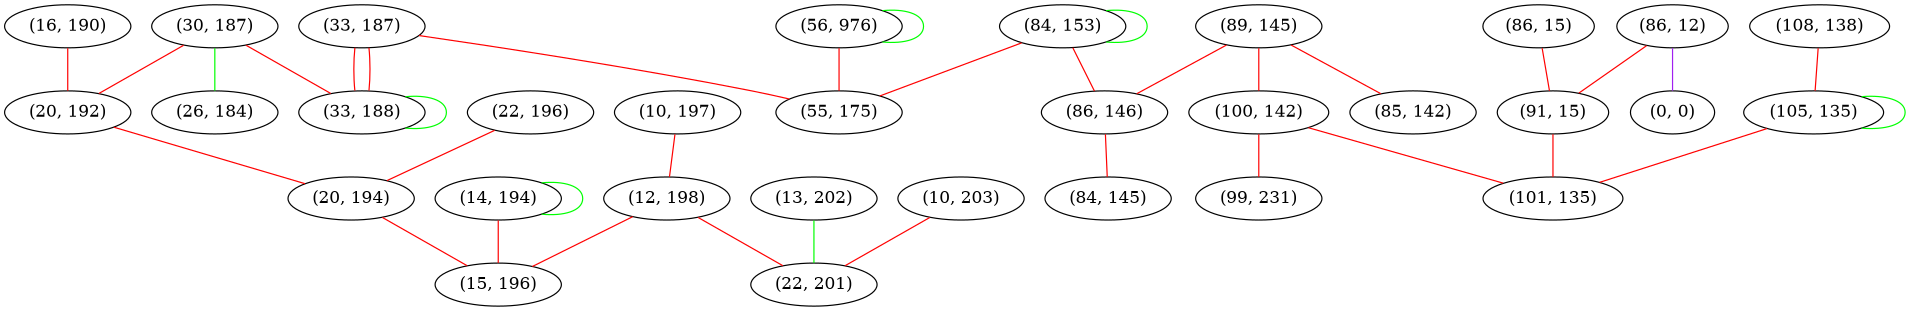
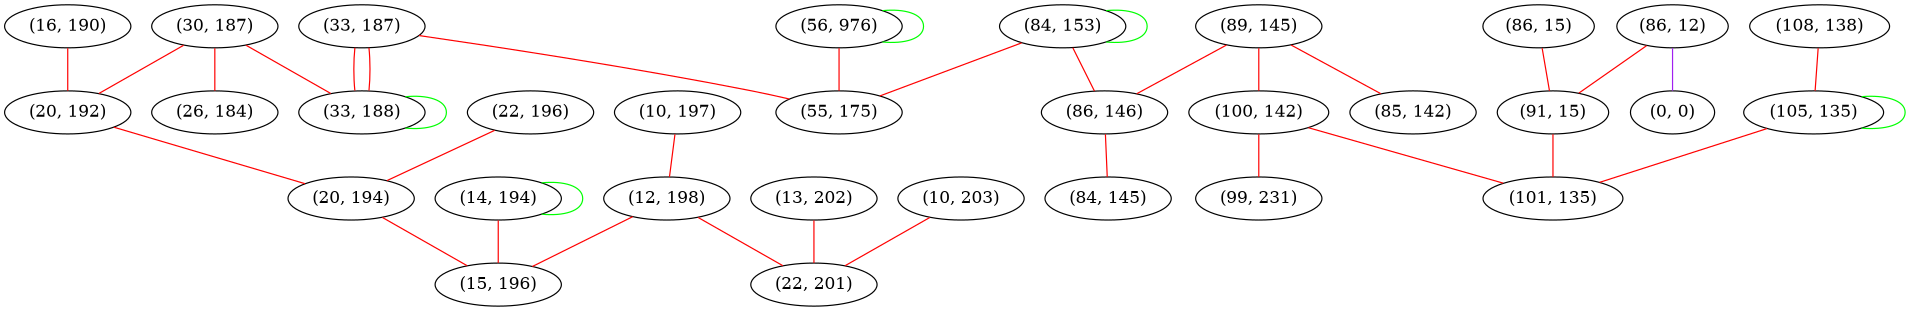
edge "(30, 187)" -- "(26, 184)": color green -> red
edge "(13, 202)" -- "(22, 201)": color green -> red
